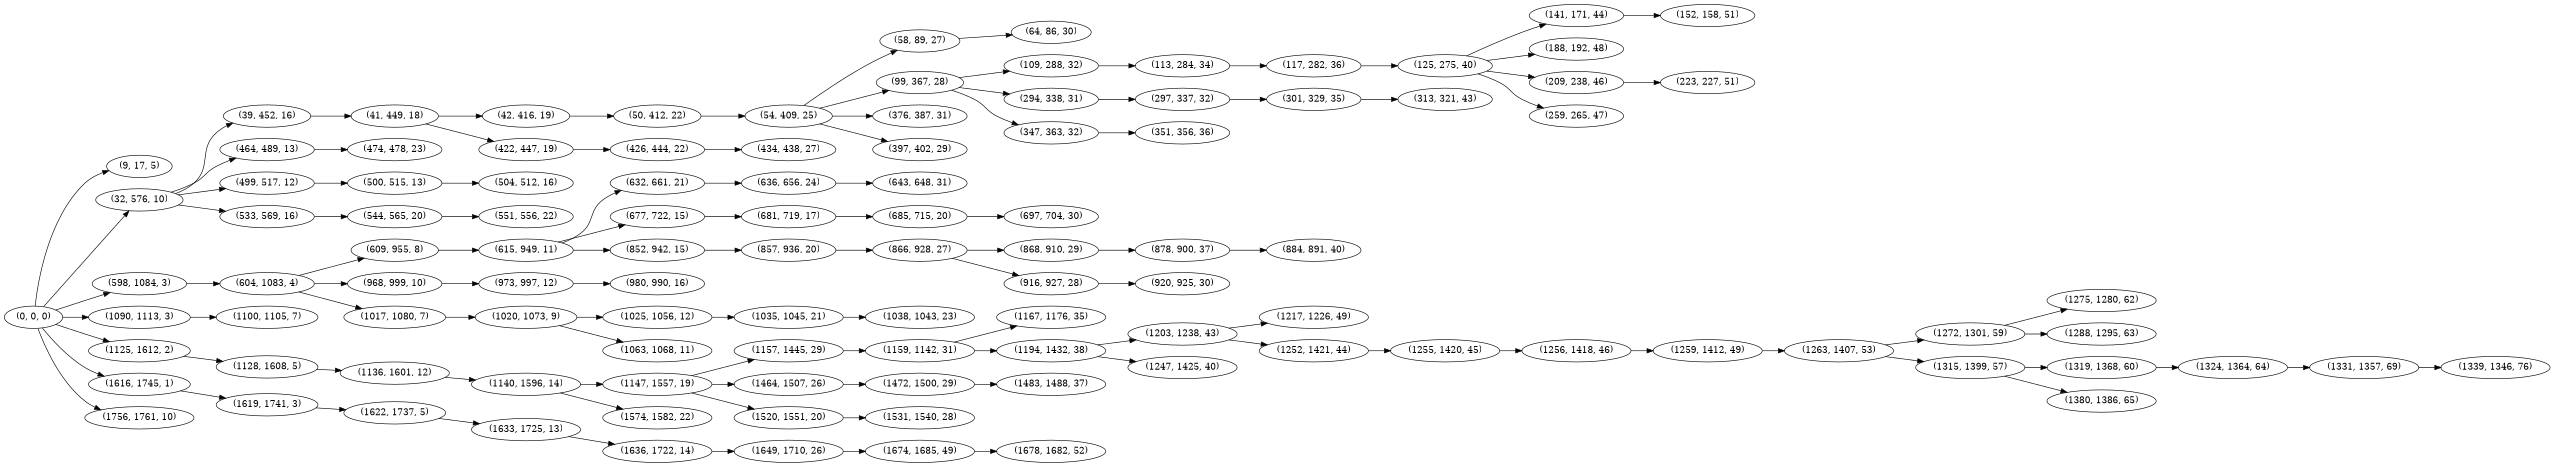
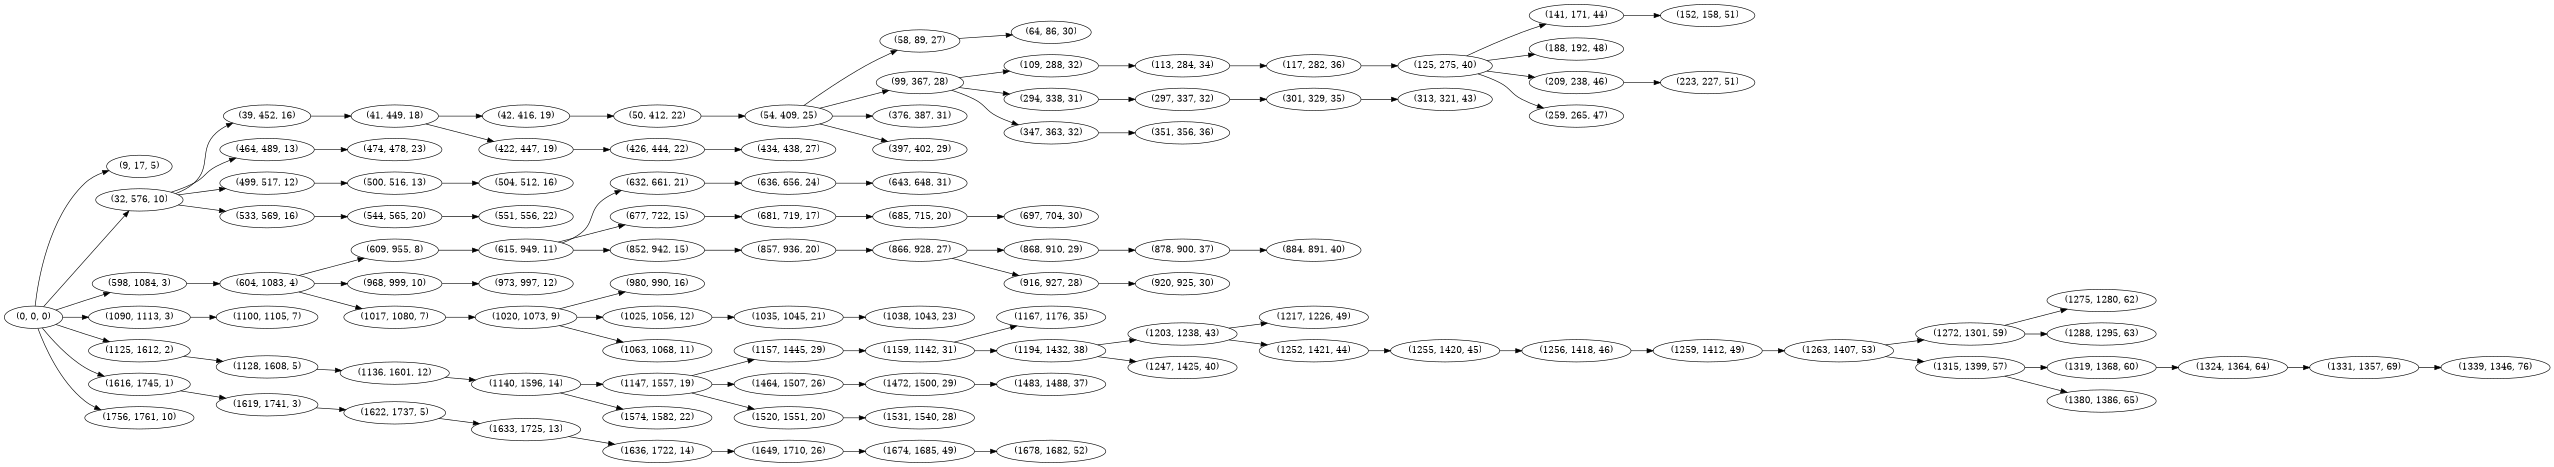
node "(500, 515, 13)": label "(500, 515, 13)" -> "(500, 516, 13)"
edge "(973, 997, 12)" -> "(980, 990, 16)": now "(1020, 1073, 9)" -> "(980, 990, 16)"
